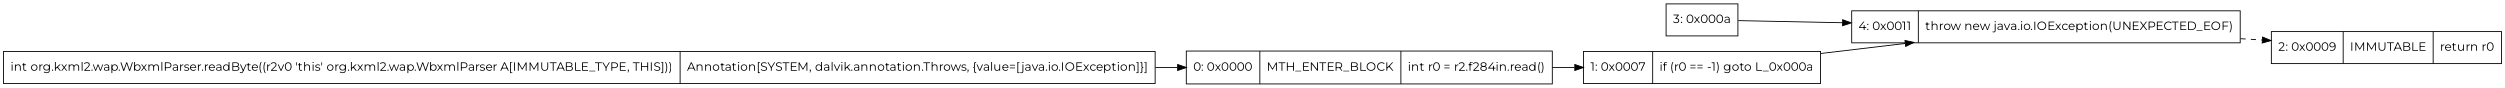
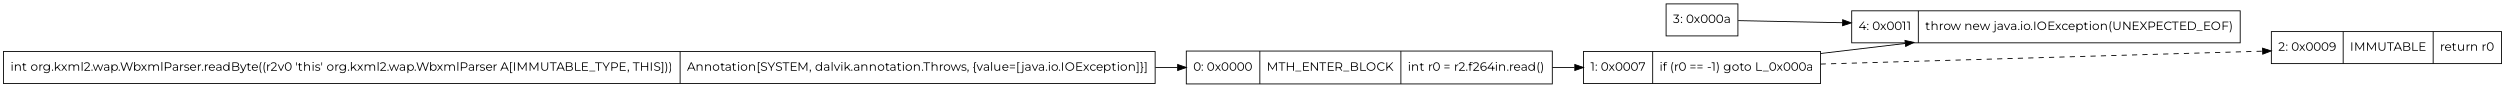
edge "4: 0x0011" -> "2: 0x0009": now "1: 0x0007" -> "2: 0x0009"
node "0: 0x0000": text "int r0 = r2.f284in.read()" -> "int r0 = r2.f264in.read()"
